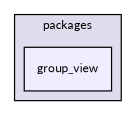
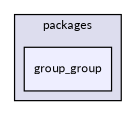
node "group_view": label "group_view" -> "group_group"
